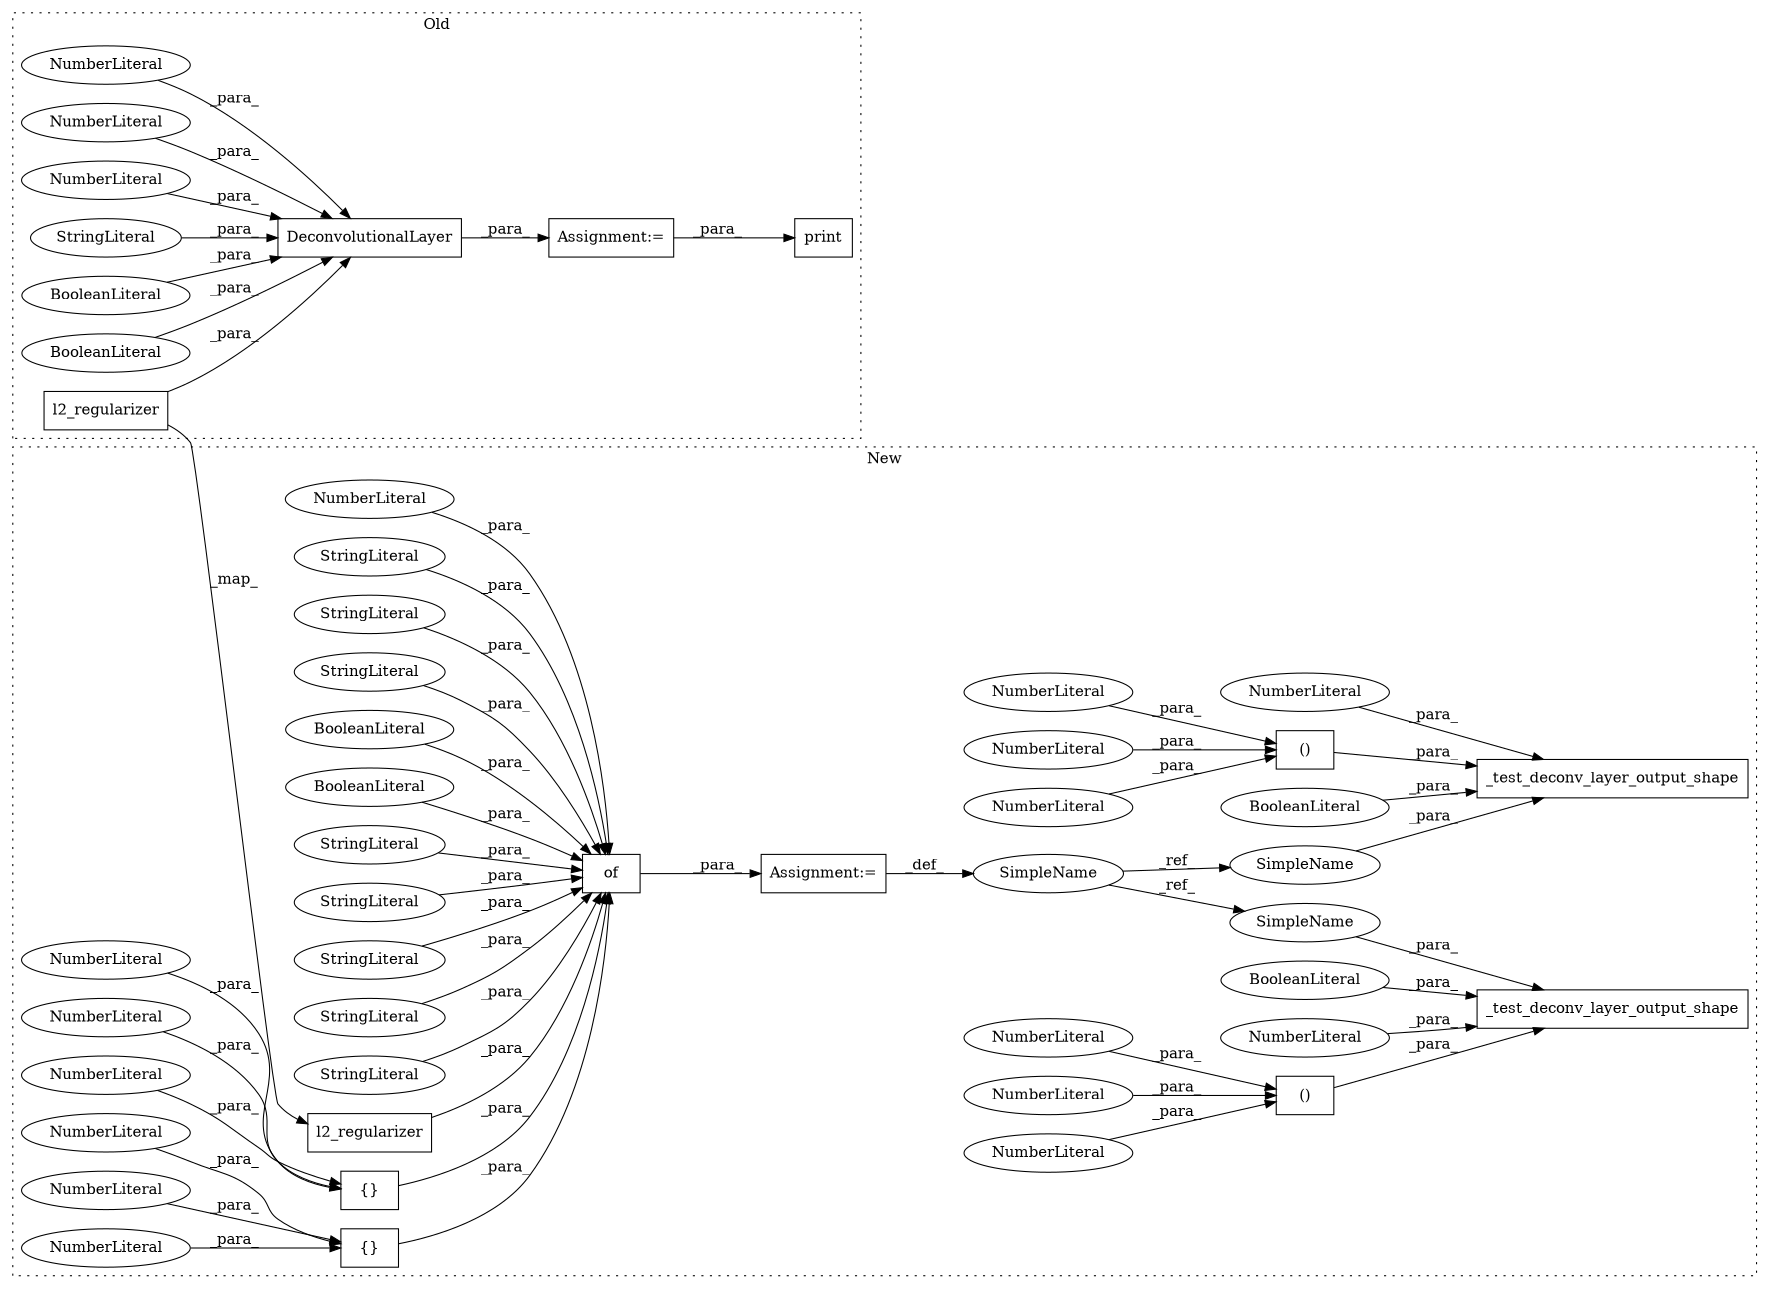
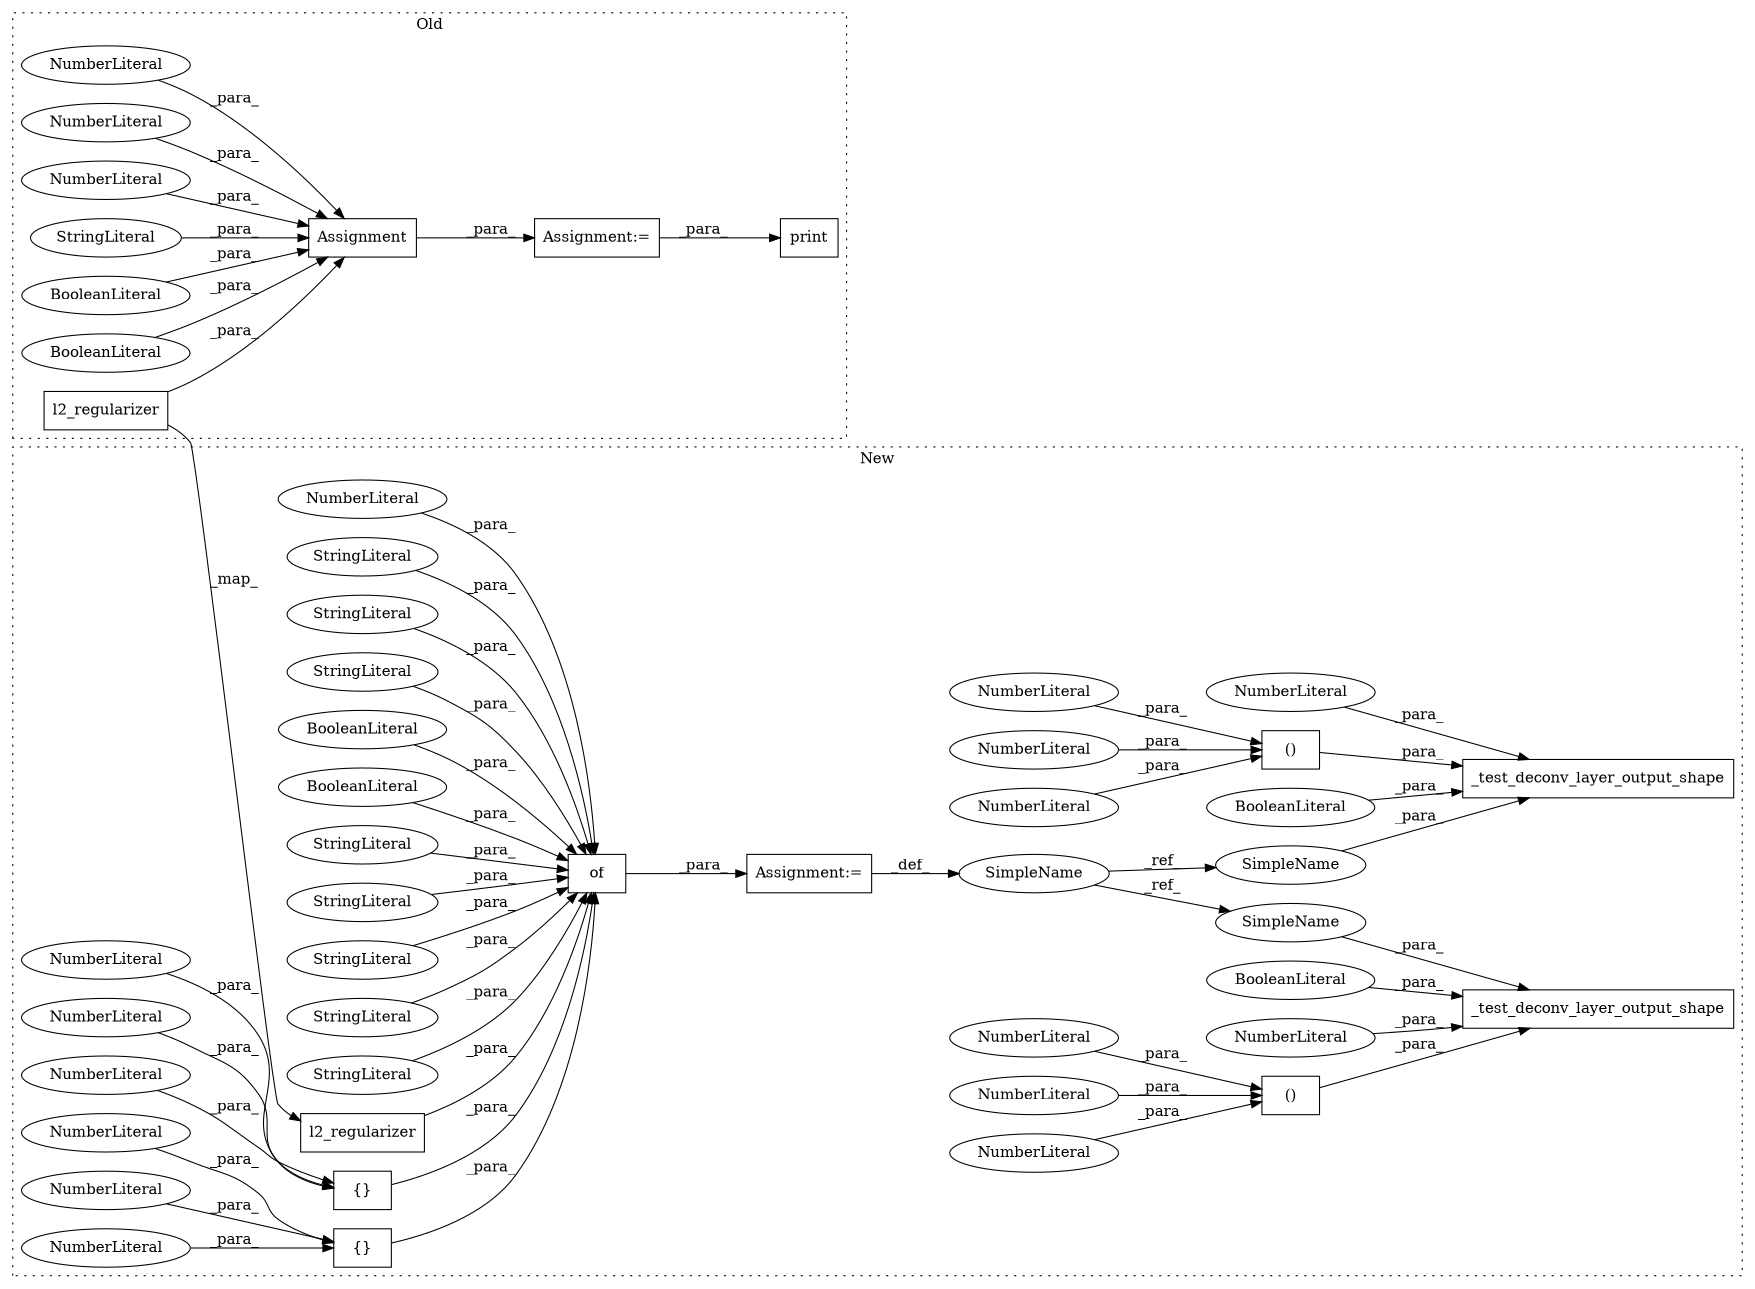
node "DeconvolutionalLayer": label "DeconvolutionalLayer" -> "Assignment"
